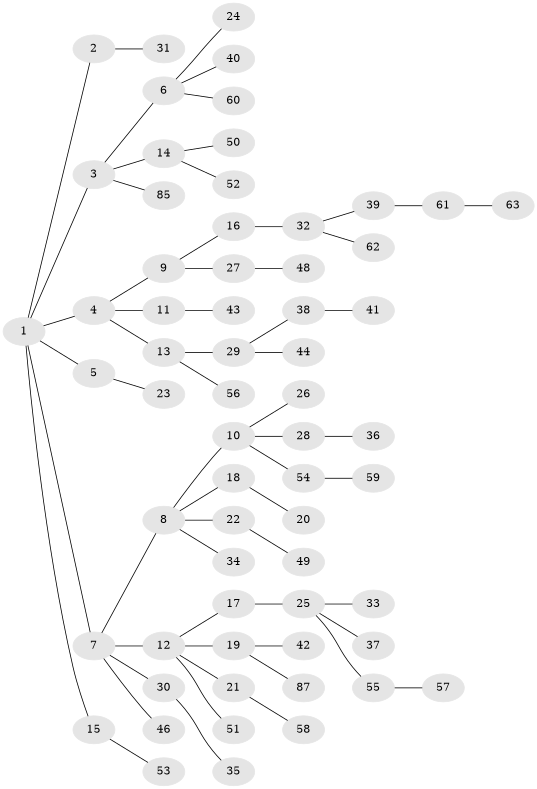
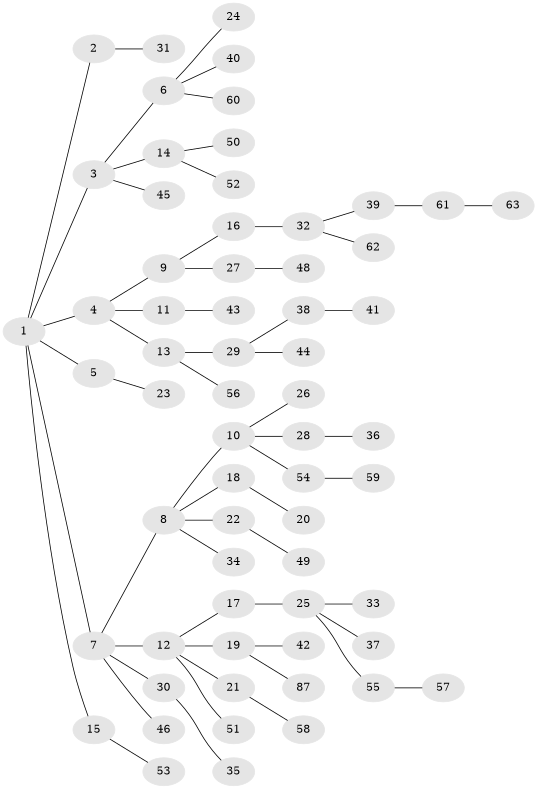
node "85": label "85" -> "45"
